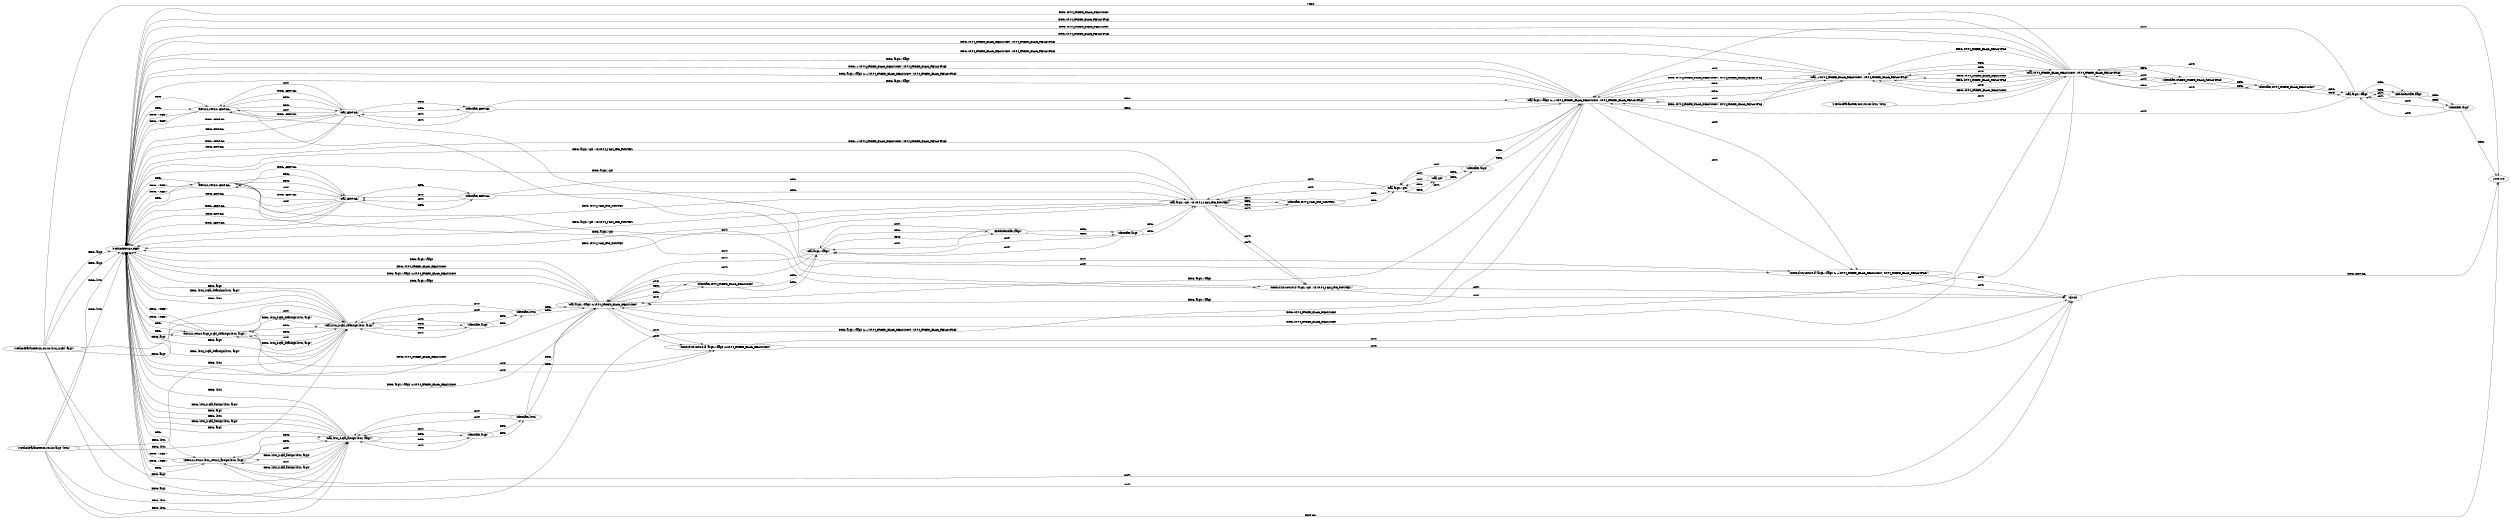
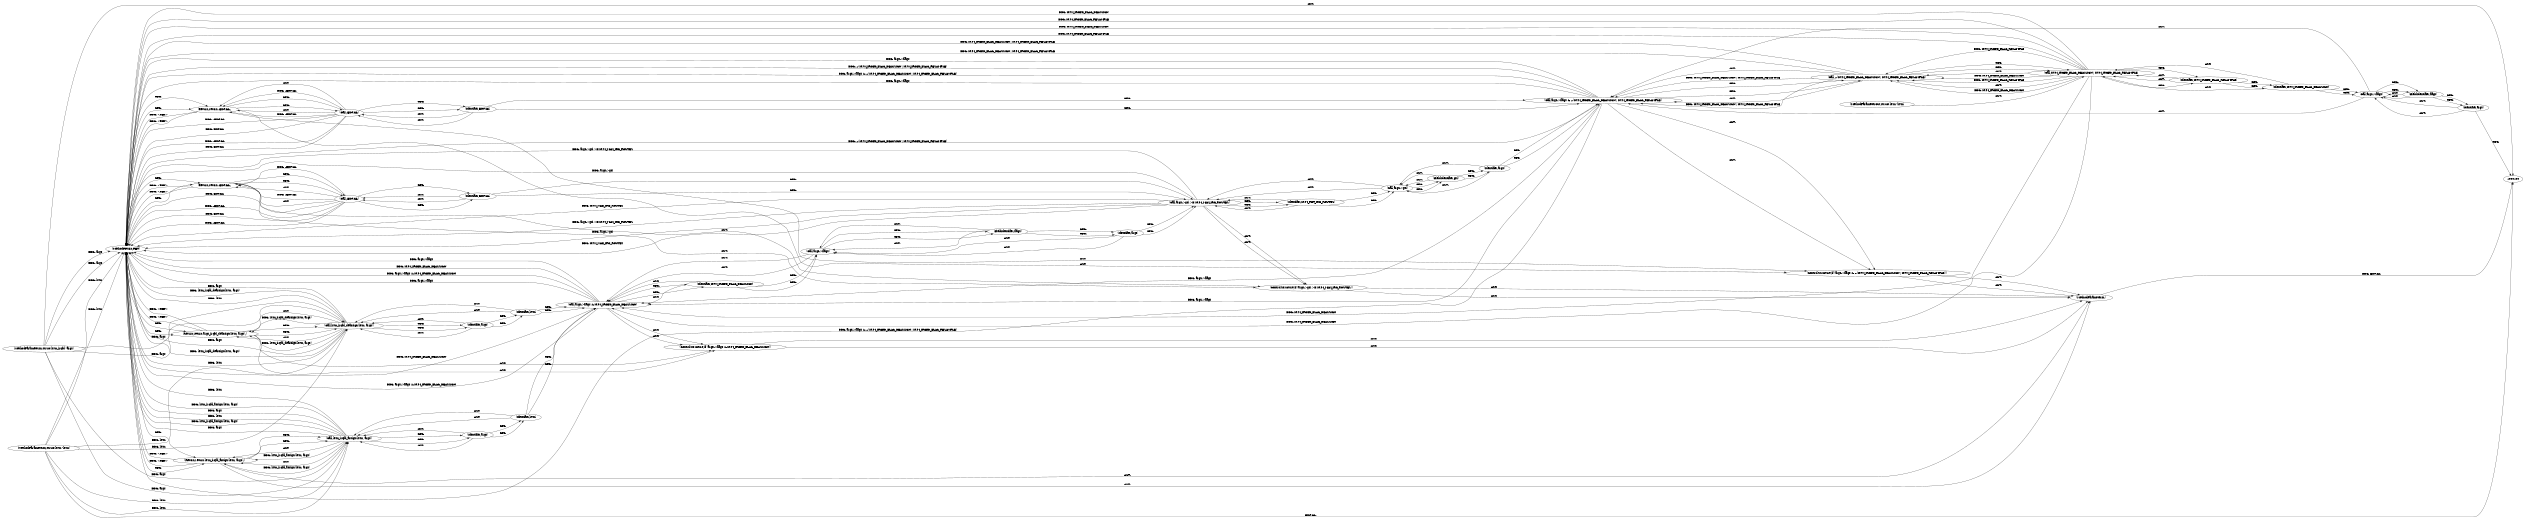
edge "(MethodParameterIn,struct kvm_irqfd *args)" -> "1000100": label "MAX: " -> "AST: "
node "(Identifier,IRQFD_IRQFD_FLAG_RESAMPLE)": label "(Identifier,IRQFD_IRQFD_FLAG_RESAMPLE)" -> "(Identifier,KVM_IRQFD_FLAG_RESAMPLE)"
node "(Call,gsi)": label "(Call,gsi)" -> "(FieldIdentifier,gsi)"
node "(Identifier,KVM_MAX_IRQ_ROUTES)": label "(Identifier,KVM_MAX_IRQ_ROUTES)" -> "(Identifier,KVM_RET_IRQ_ROUTES)"
node "(Block,)": label "(Block,)" -> "(MethodParameterIn,)"
node "(Call,kvm_irqfd_assign(kvm, flags))": label "(Call,kvm_irqfd_assign(kvm, flags))" -> "(Call,kvm_irqfd_assign(kvm, args))"
node "(MethodParameterIn,struct args *kvm)": label "(MethodParameterIn,struct args *kvm)" -> "(MethodParameterIn,struct kvm *kvm)"
node "(Return,return kvm_return_assign(kvm, args);)": label "(Return,return kvm_return_assign(kvm, args);)" -> "(Return,return kvm_irqfd_assign(kvm, args);)"
